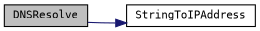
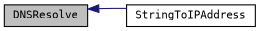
edge "DNSResolve" -> "StringToIPAddress": reversed
